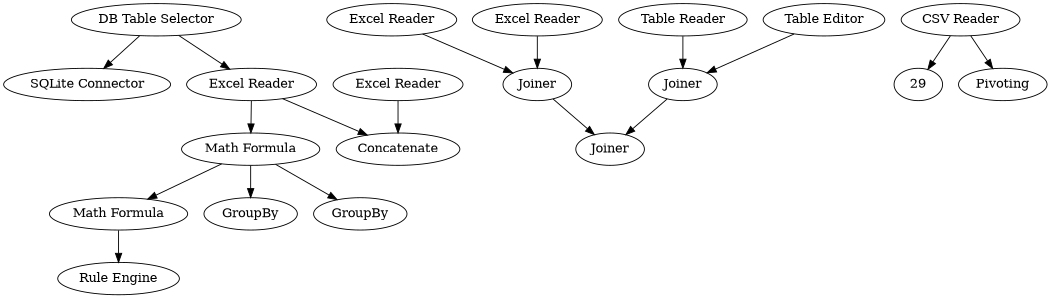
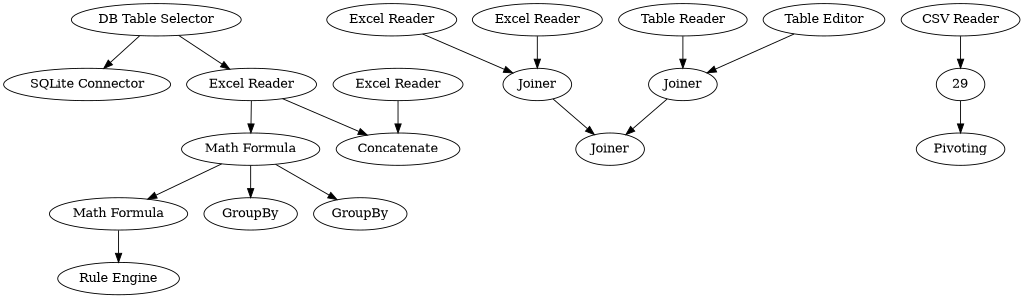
edge "CSV Reader" -> "Pivoting": now "29" -> "Pivoting"
